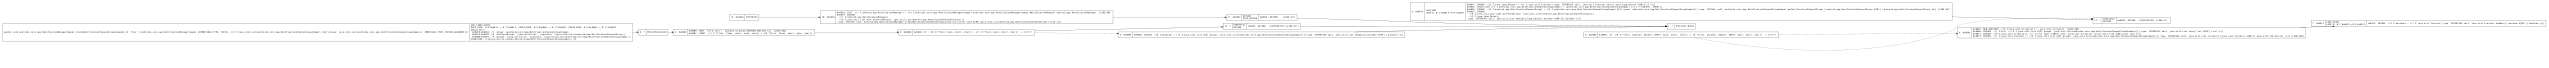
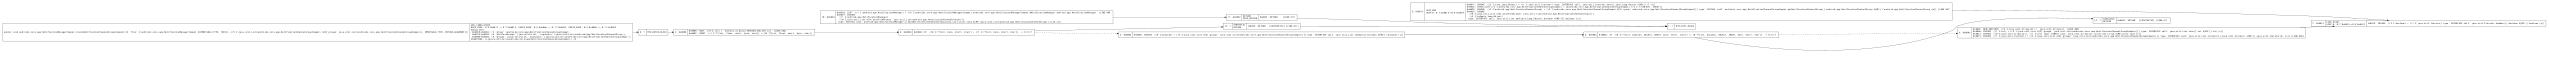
node "9: 0x001f": text "(r3 I:java.lang.Object)" -> "(r3 I:isEmpty.lang.Object)"
node "12: 0x002d": removed
edge "9: 0x001f" -> "14: ?": now "9: 0x001f" -> "7: 0x0019"
edge "4: 0x0006" -> "1: ?": now "4: 0x0006" -> "5: 0x000a"
edge "5: 0x000a" -> "14: ?": style dashed -> solid
